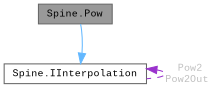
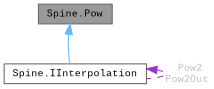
edge "Spine.Pow" -> "Spine.IInterpolation": reversed
